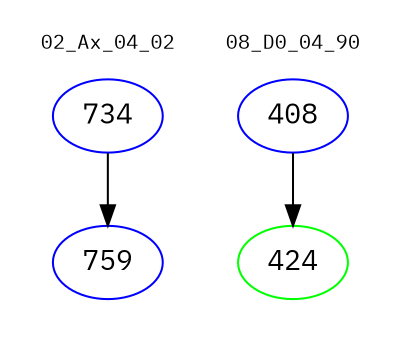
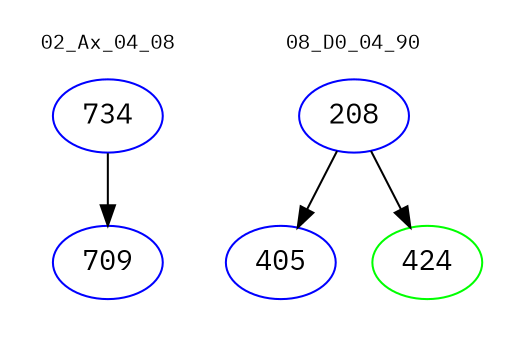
cluster "02_Ax_04_02": label "02_Ax_04_02" -> "02_Ax_04_08"
node "408": label "408" -> "208"
node "759": label "759" -> "709"
node "405": added
